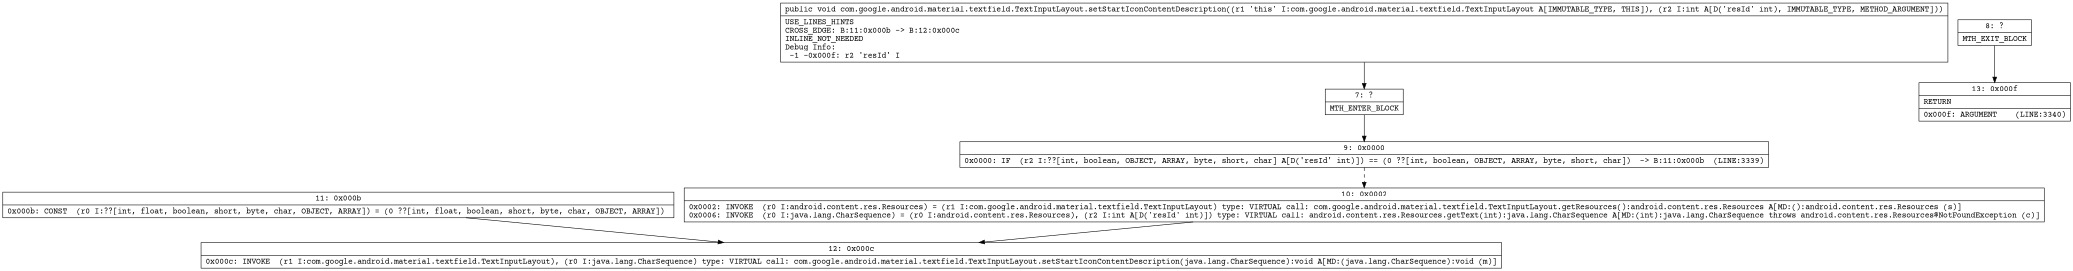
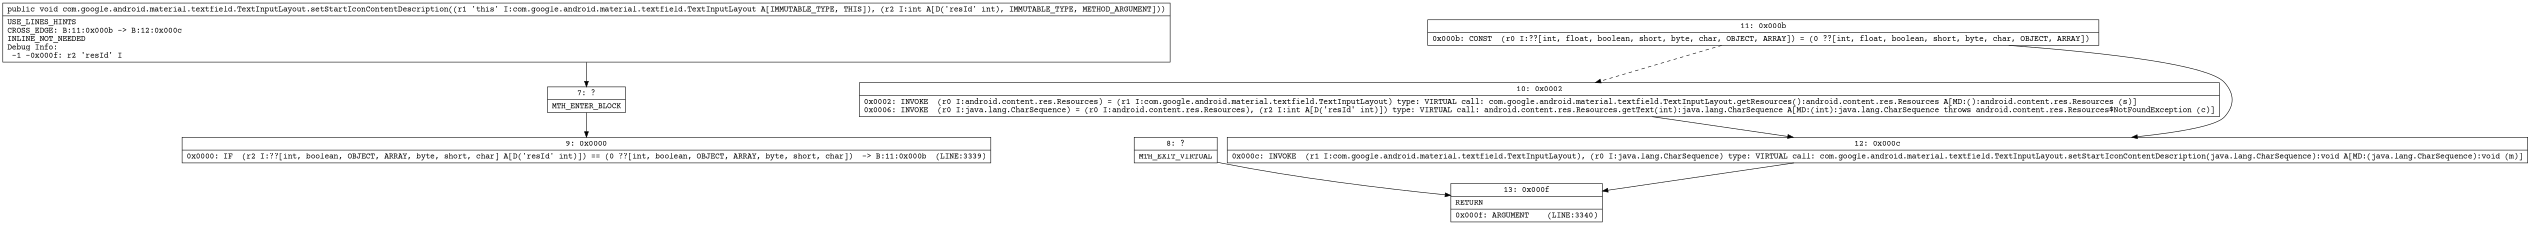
node "8: ?": text "MTH_EXIT_BLOCK" -> "MTH_EXIT_VIRTUAL"
edge "9: 0x0000" -> "10: 0x0002": now "11: 0x000b" -> "10: 0x0002"
edge "12: 0x000c" -> "13: 0x000f": added
